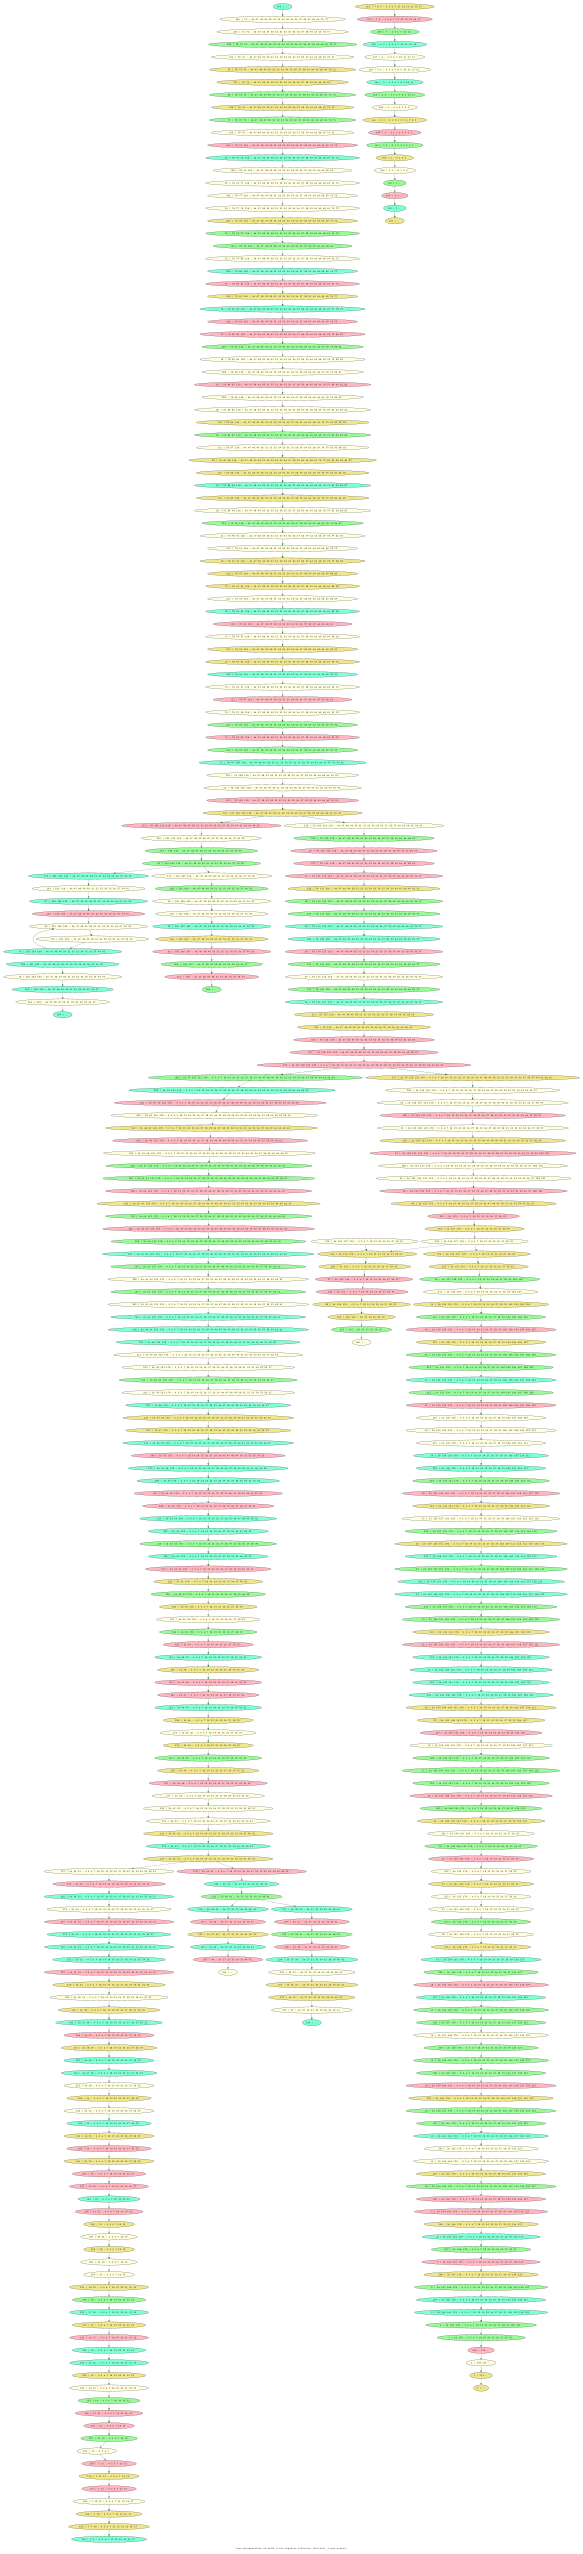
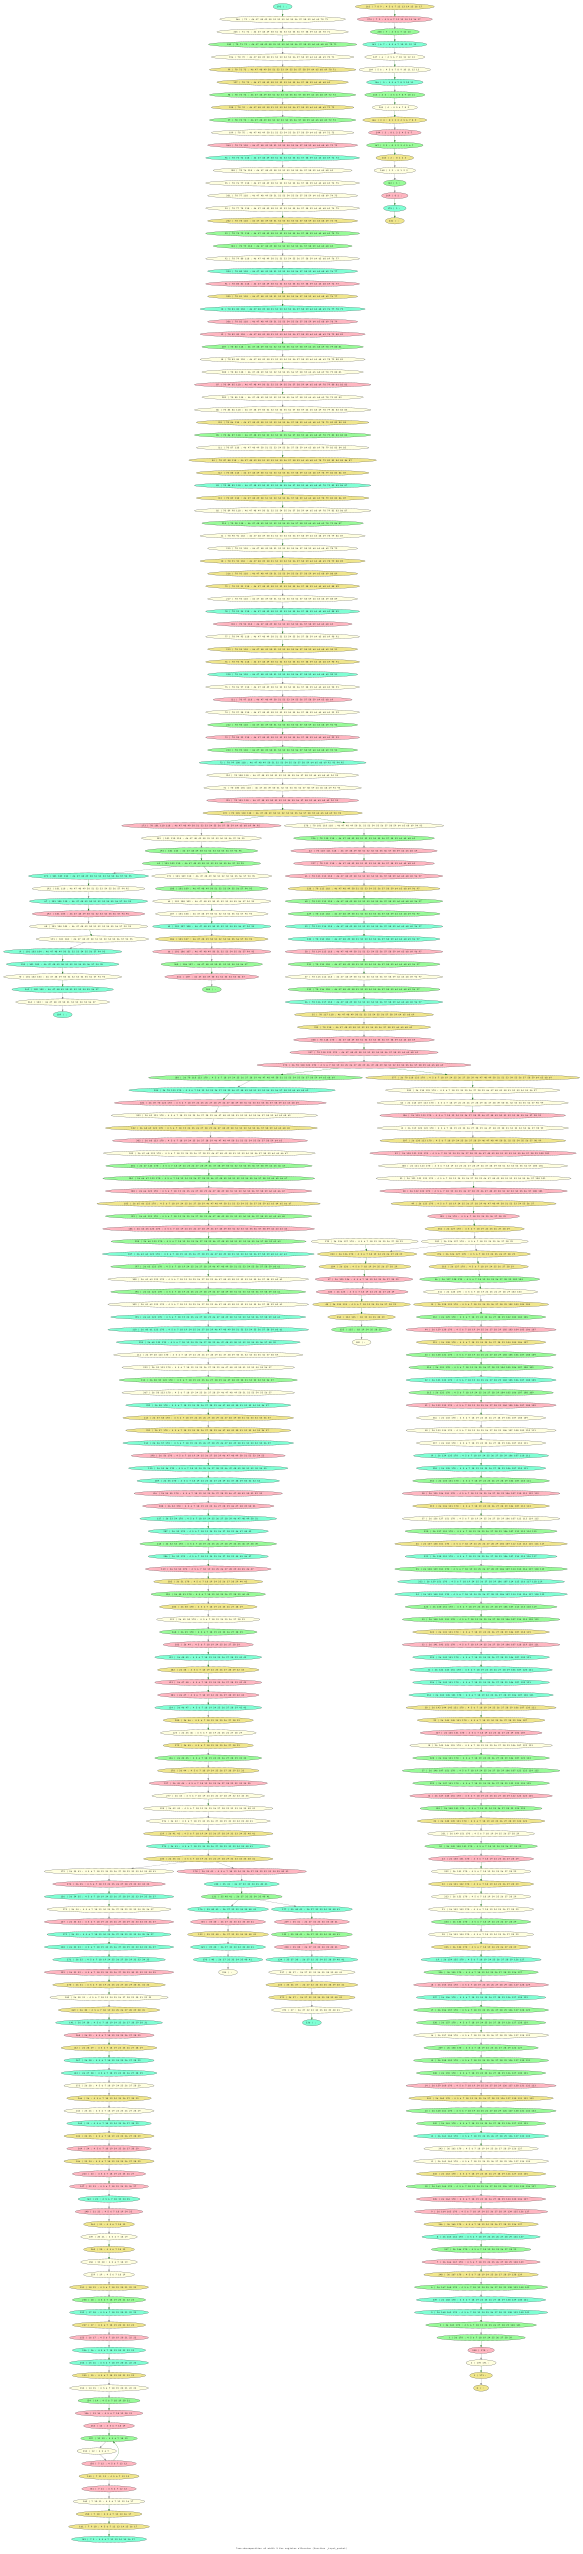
edge "69 | 101 103 104 : 46 47 48 49 50 51 52 53 54 55 56 57 94 95" -> "68 | 101 104 105 : 46 47 48 49 50 51 52 53 54 55 56 57 94 95": now "69 | 101 103 104 : 46 47 48 49 50 51 52 53 54 55 56 57 94 95" -> "190 | 101 103 : 46 47 48 49 50 51 52 53 54 55 56 57 94 95"
node "370 | 40 : 26 27 32 33 34 35 40 41": fillcolor lightpink -> aquamarine
edge "158 | 7 12 : 4 5 6 7 12 13" -> "159 | 7 11 12 : 4 5 6 7 12 13": now "158 | 7 12 : 4 5 6 7 12 13" -> "157 | 12 13 : 4 5 6 7 18 19"
